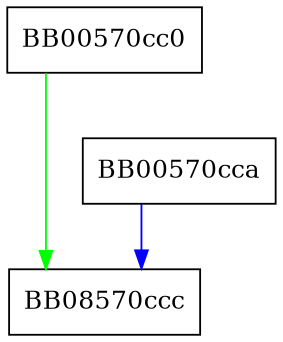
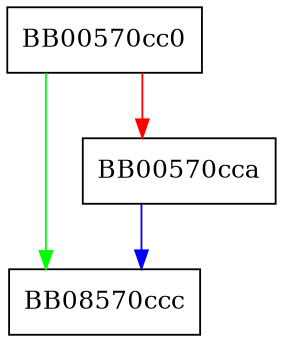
edge "BB00570cc0" -> "BB00570cca": added
